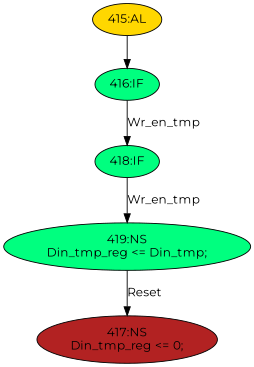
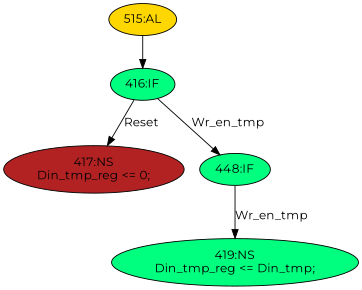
node "415:AL": label "415:AL" -> "515:AL"
node "418:IF": label "418:IF" -> "448:IF"
edge "419:NS Din_tmp_reg <= Din_tmp;" -> "417:NS Din_tmp_reg <= 0;": now "416:IF" -> "417:NS Din_tmp_reg <= 0;"
